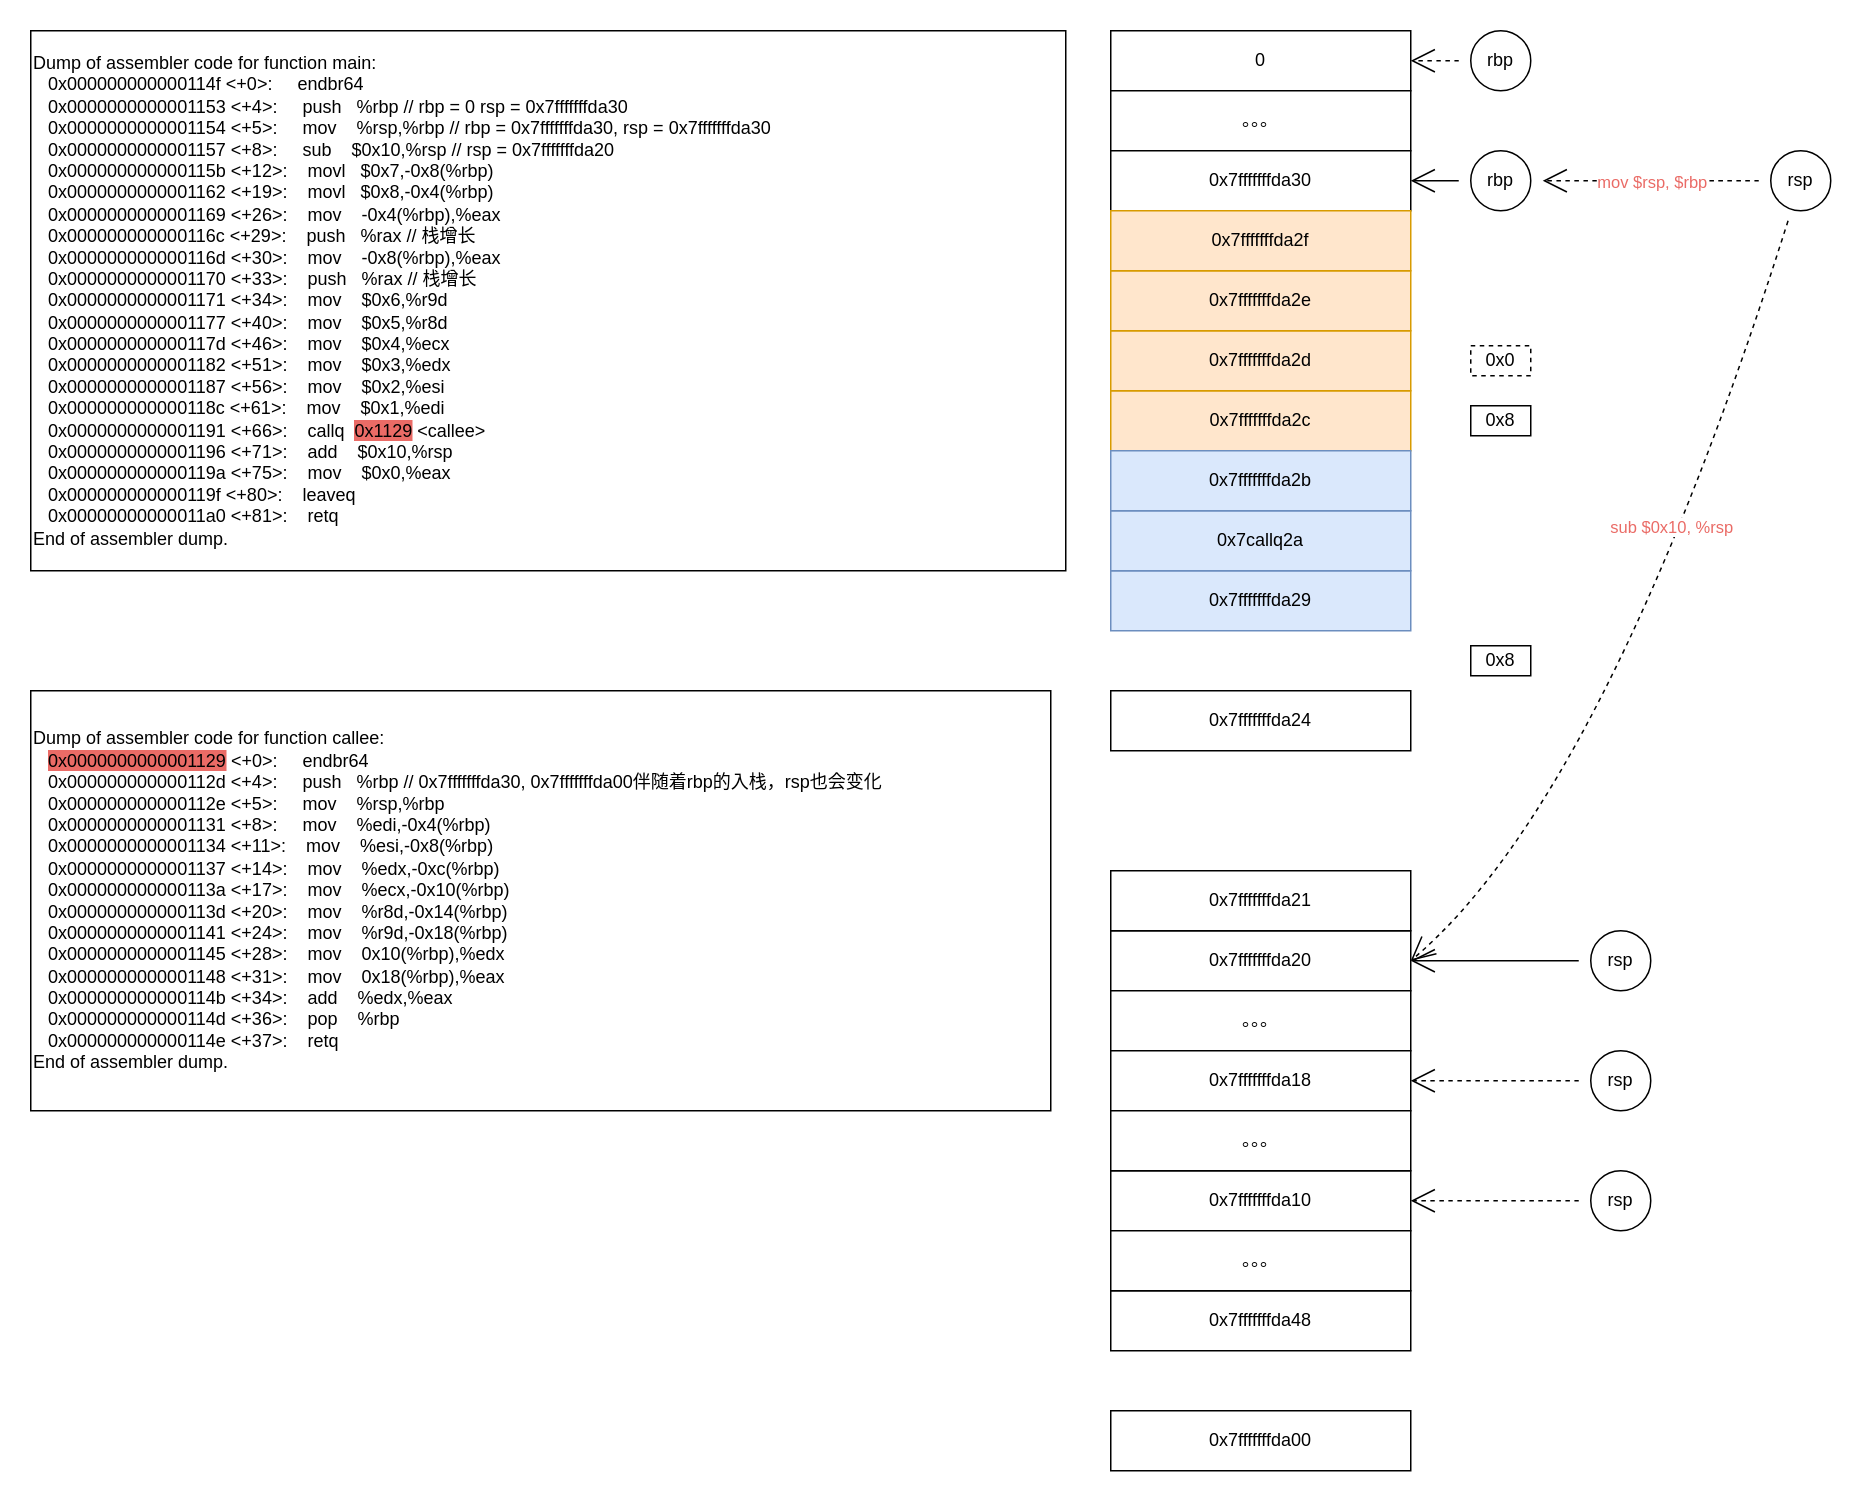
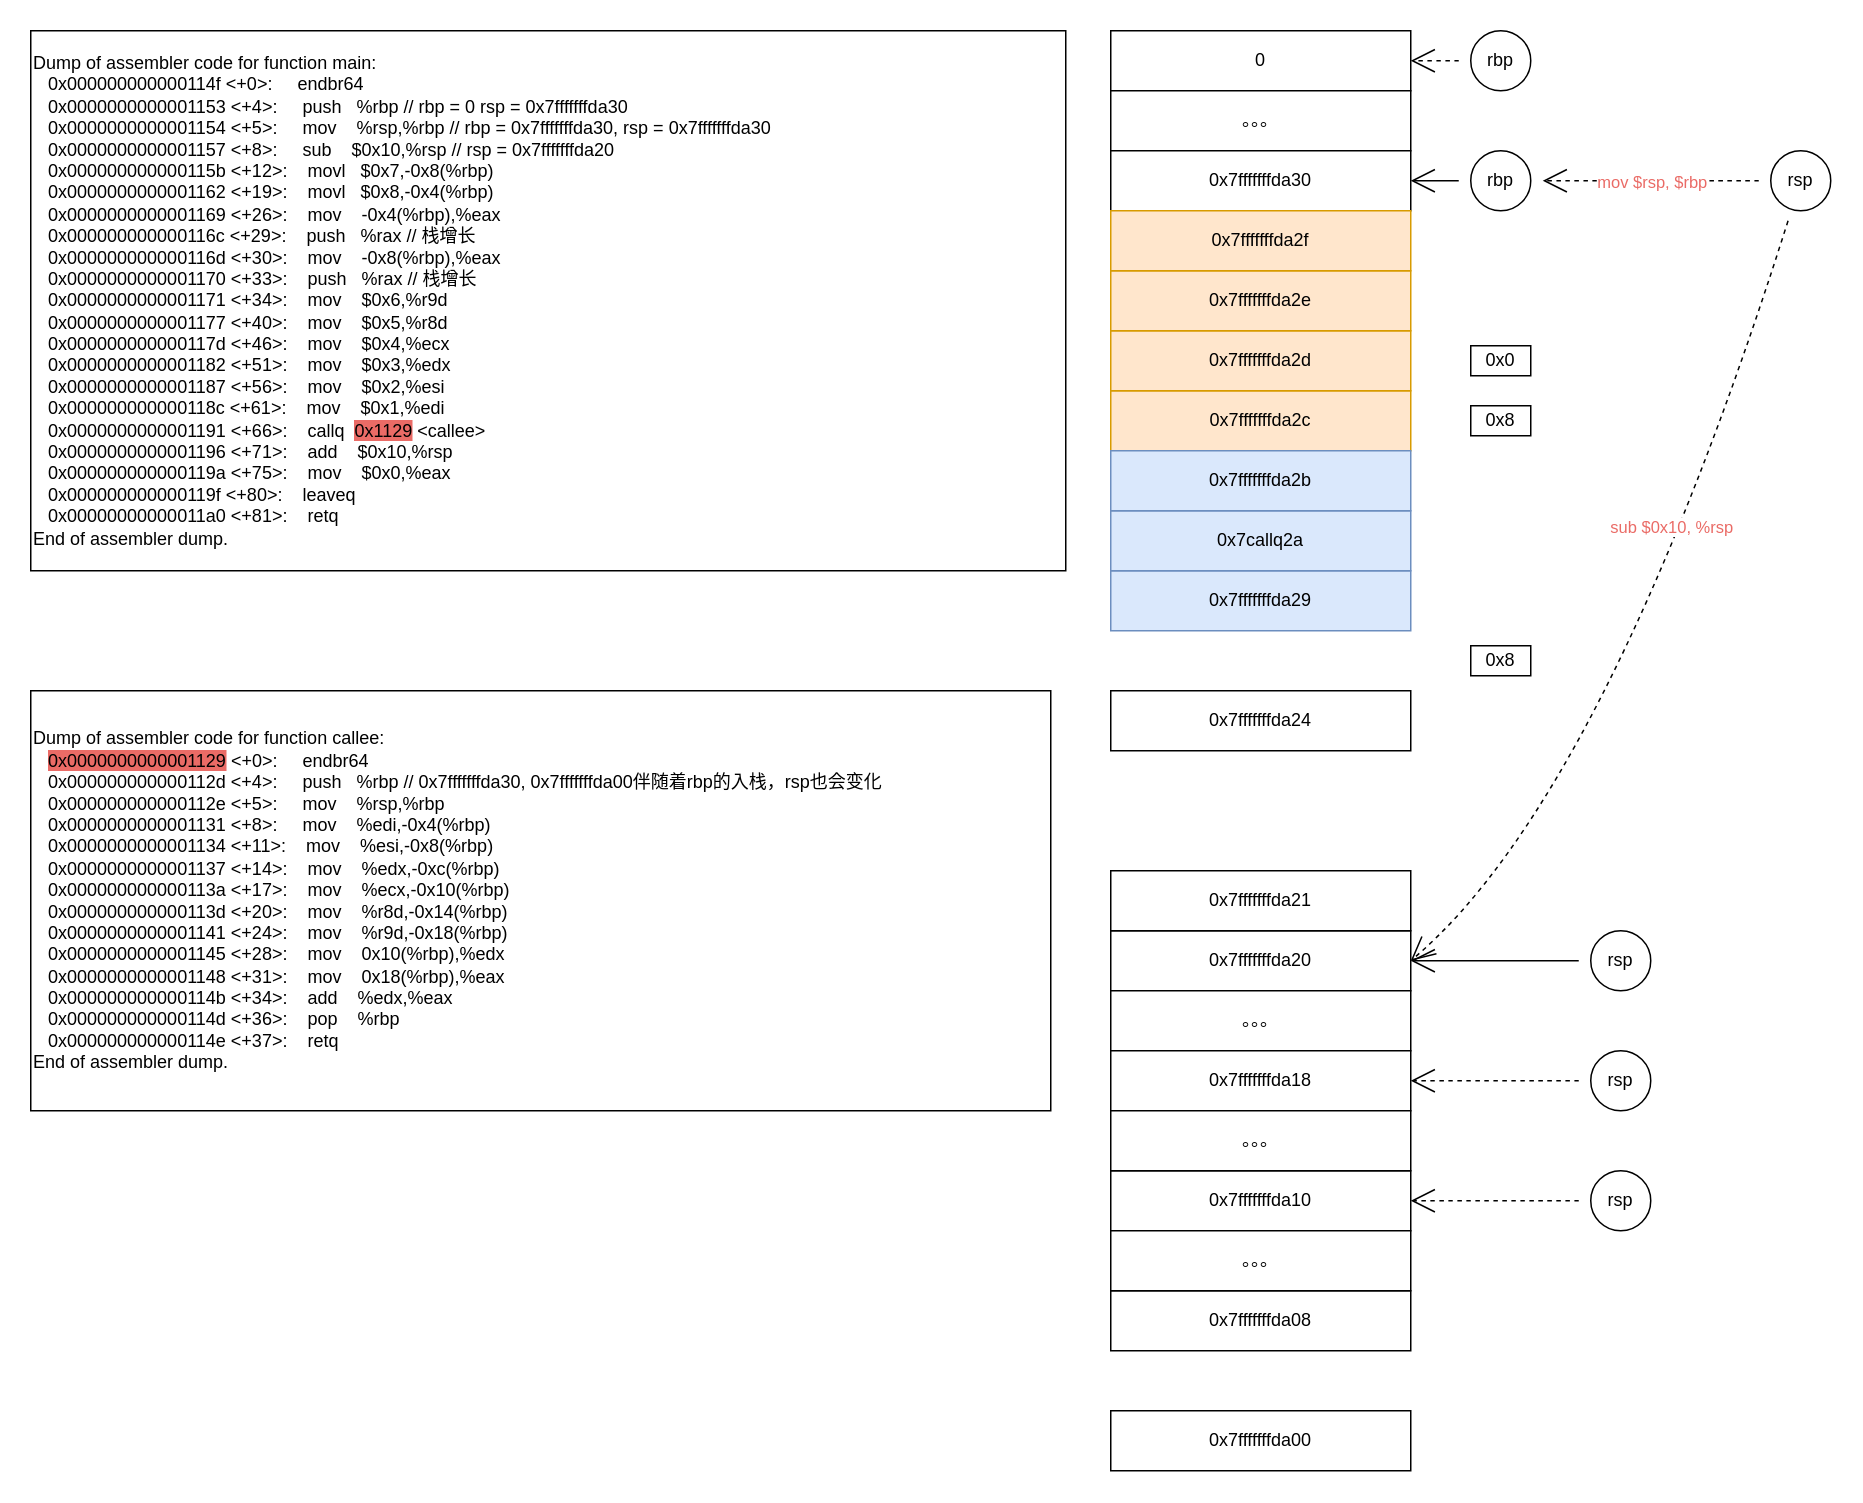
node "0x0": style dashed -> solid
node "0x7fffffffda48": label "0x7fffffffda48" -> "0x7fffffffda08"
